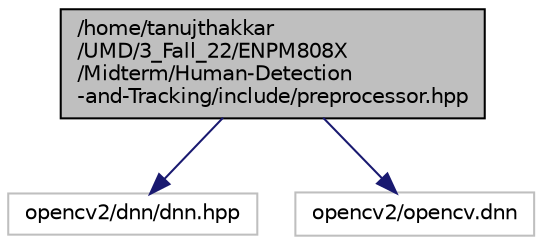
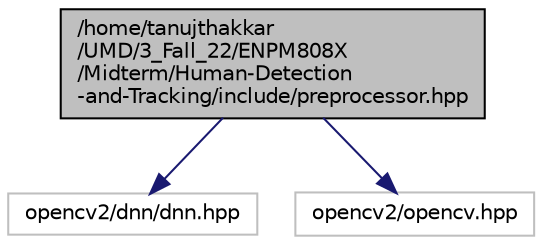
node "opencv2/opencv.dnn": label "opencv2/opencv.dnn" -> "opencv2/opencv.hpp"
